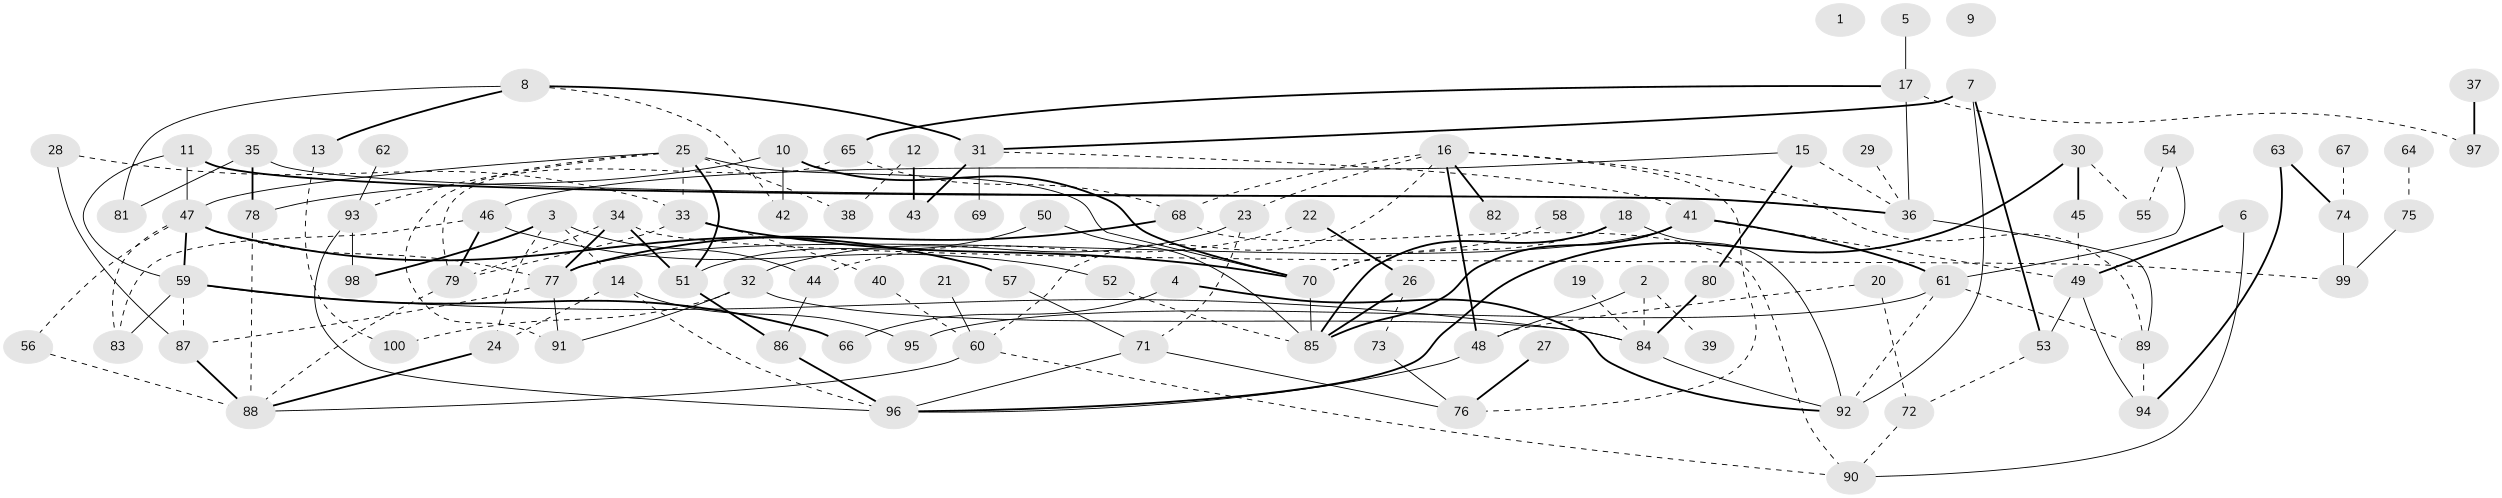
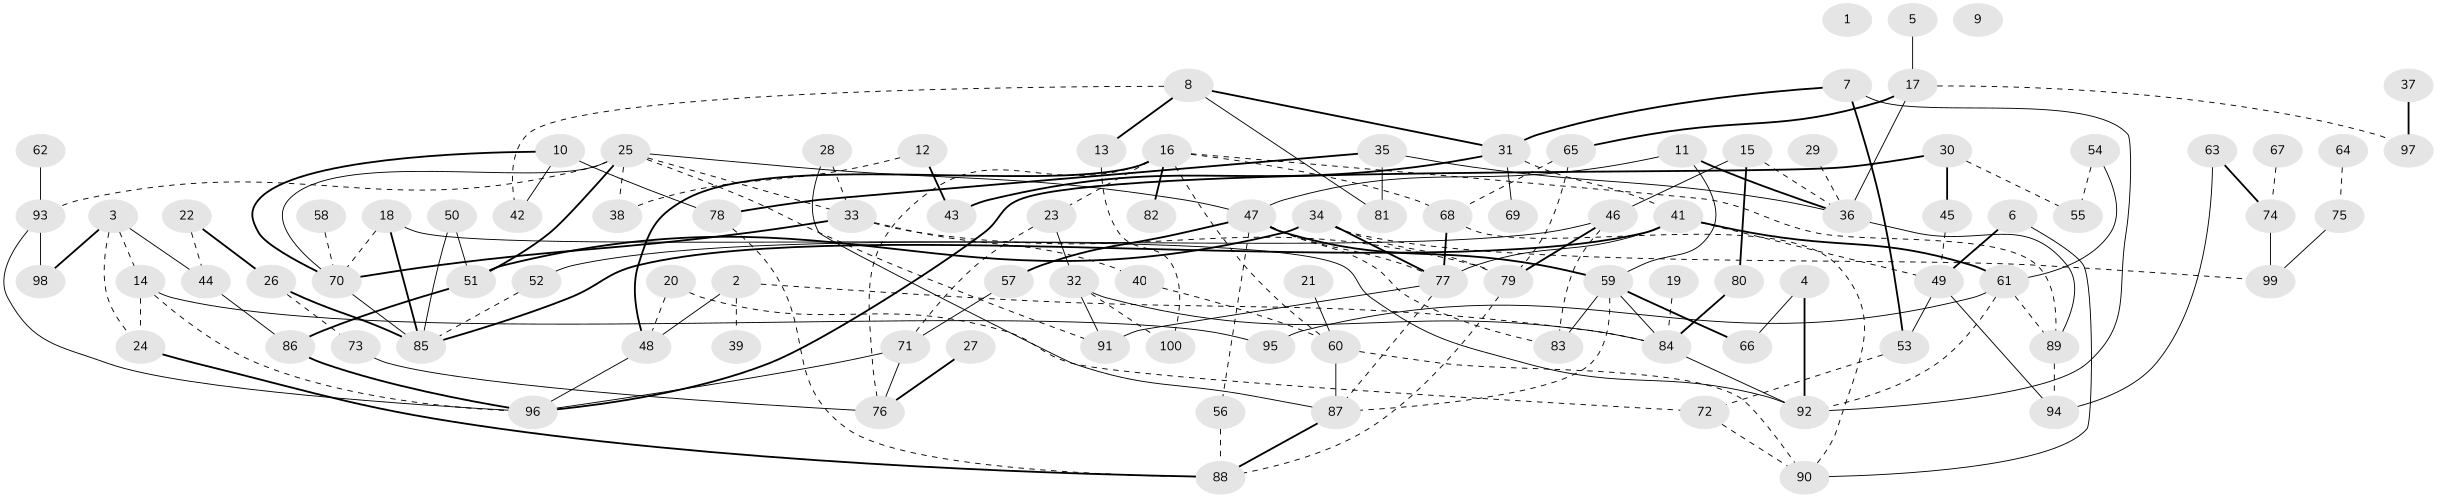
edge "63" -- "94": style bold -> solid
edge "60" -- "88": now "60" -- "87"
